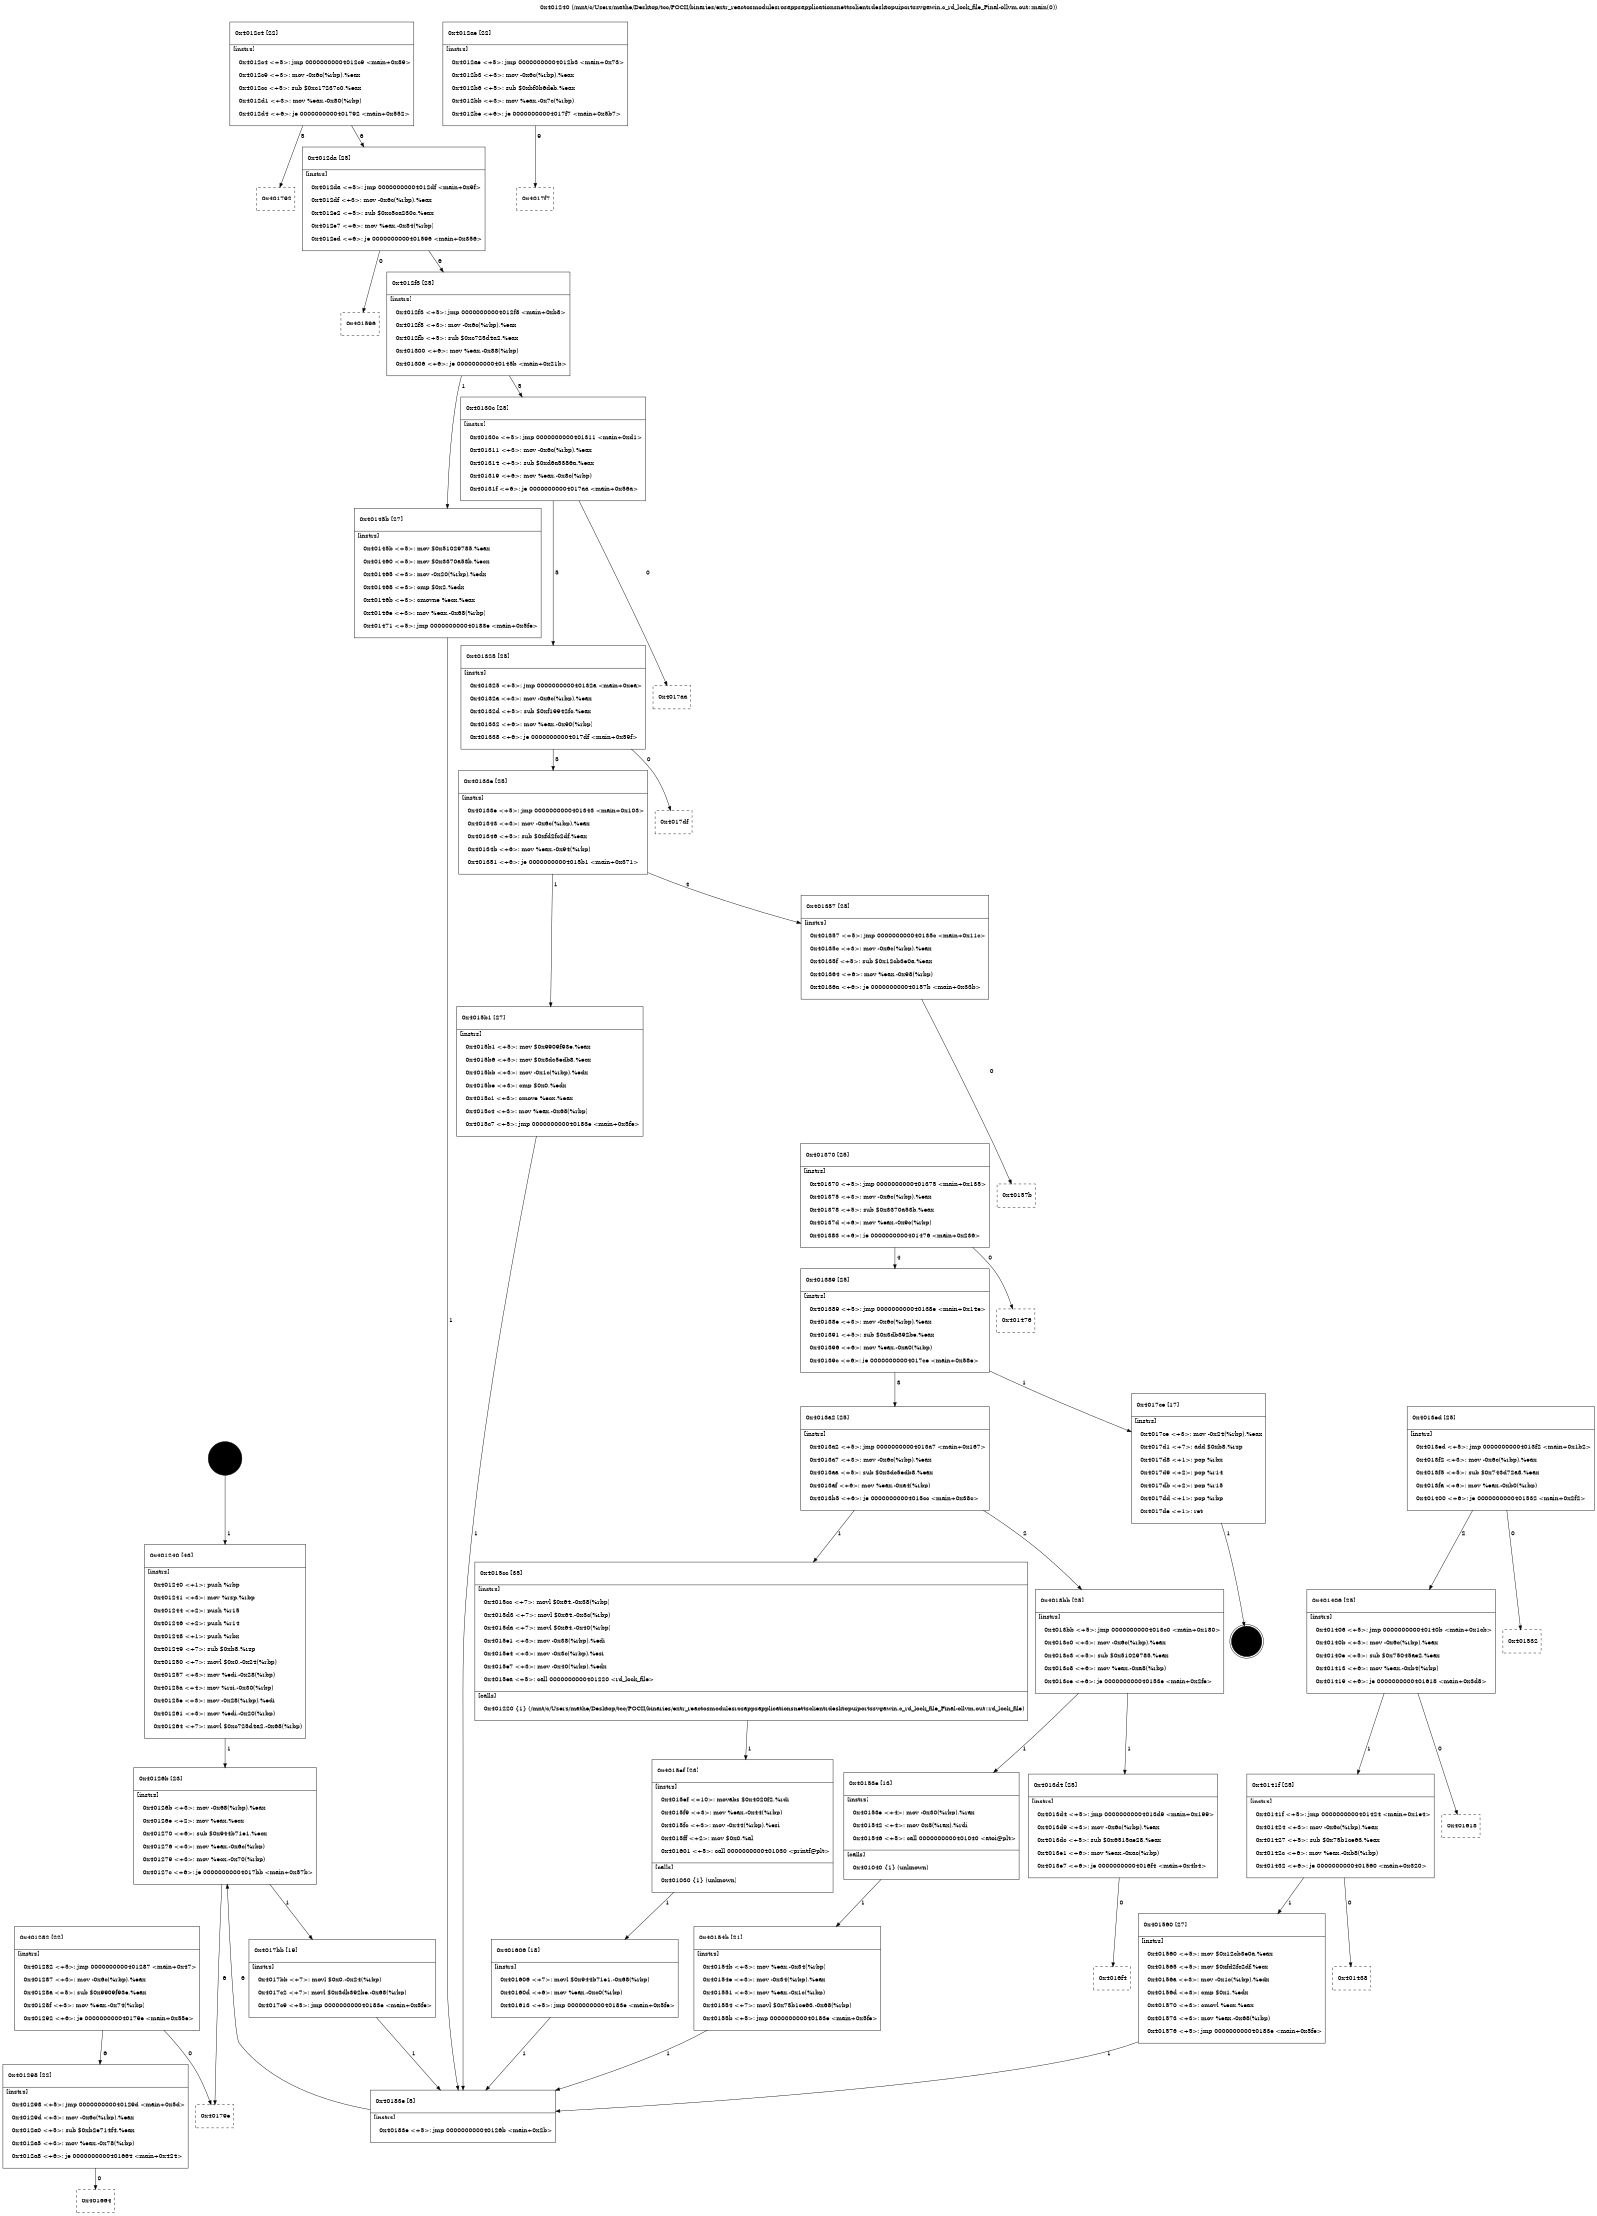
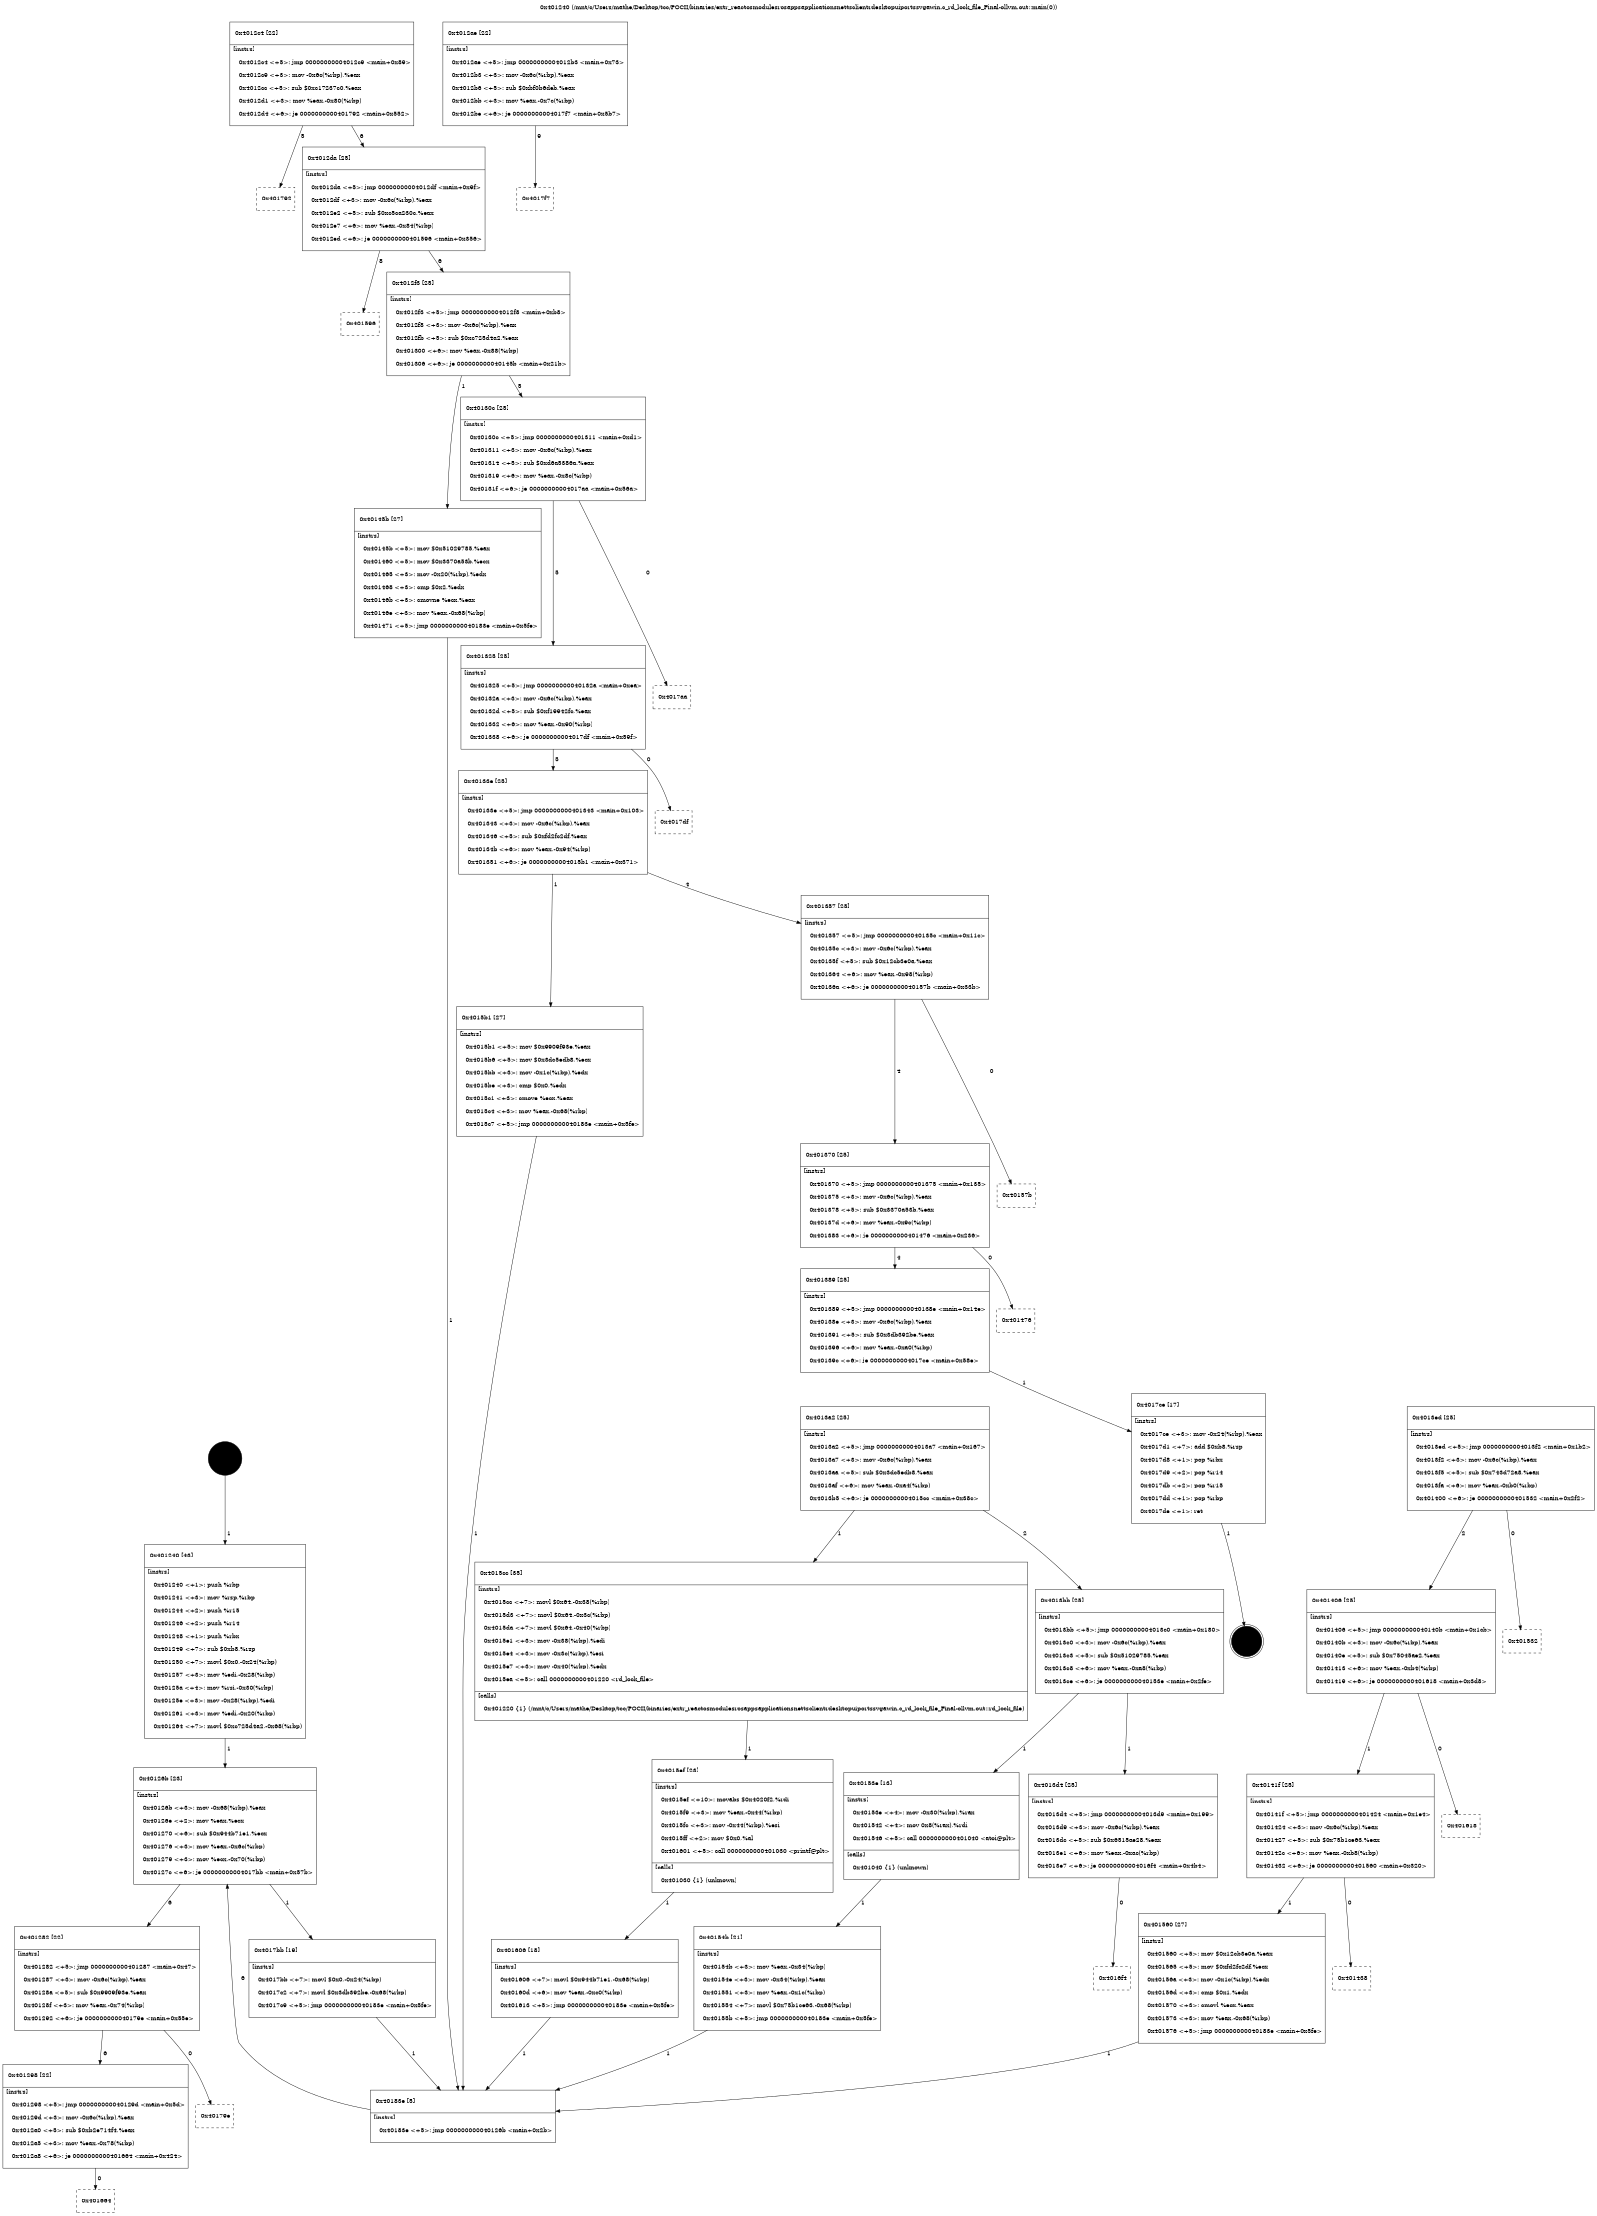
edge "0x4012da [25]" -> "0x401596": label " 0" -> " 8"
edge "0x401357 [25]" -> "0x401370 [25]": added, label "4"
edge "0x401389 [25]" -> "0x4013a2 [25]": removed, label "3"
edge "0x40126b [23]" -> "0x40179e": now "0x40126b [23]" -> "0x401282 [22]"
